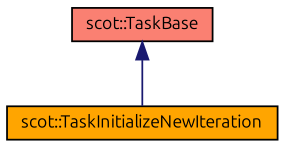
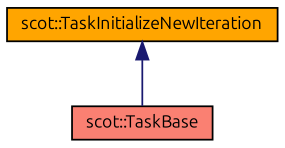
edge "scot::TaskInitializeNewIteration" -> "scot::TaskBase": reversed
